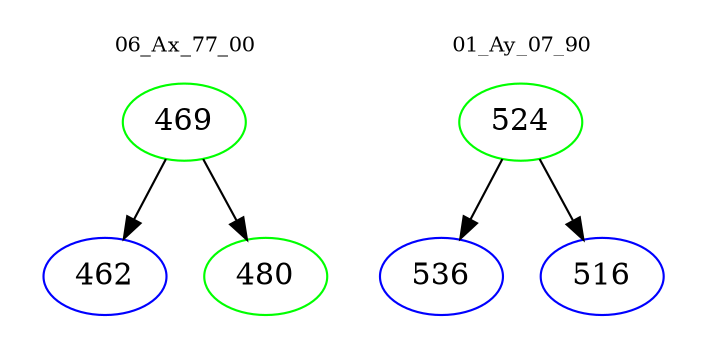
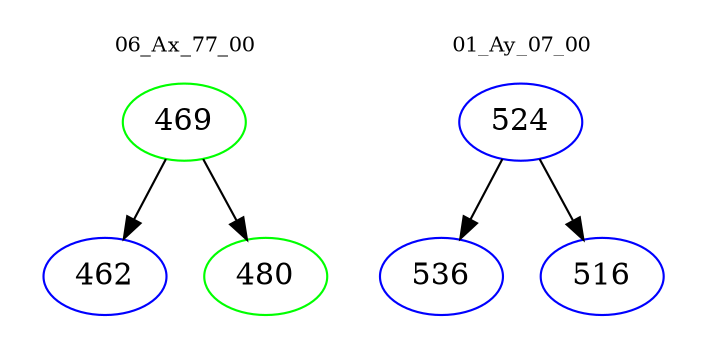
cluster "01_Ay_07_90": label "01_Ay_07_90" -> "01_Ay_07_00"
node "524": color green -> blue
